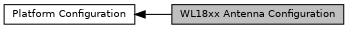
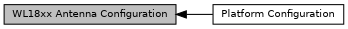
edge "WL18xx Antenna Configuration" -> "Platform Configuration": reversed
